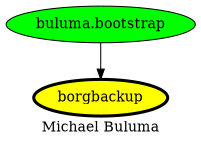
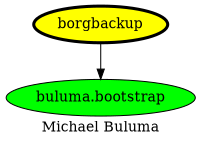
edge "buluma.bootstrap" -> "borgbackup": reversed
